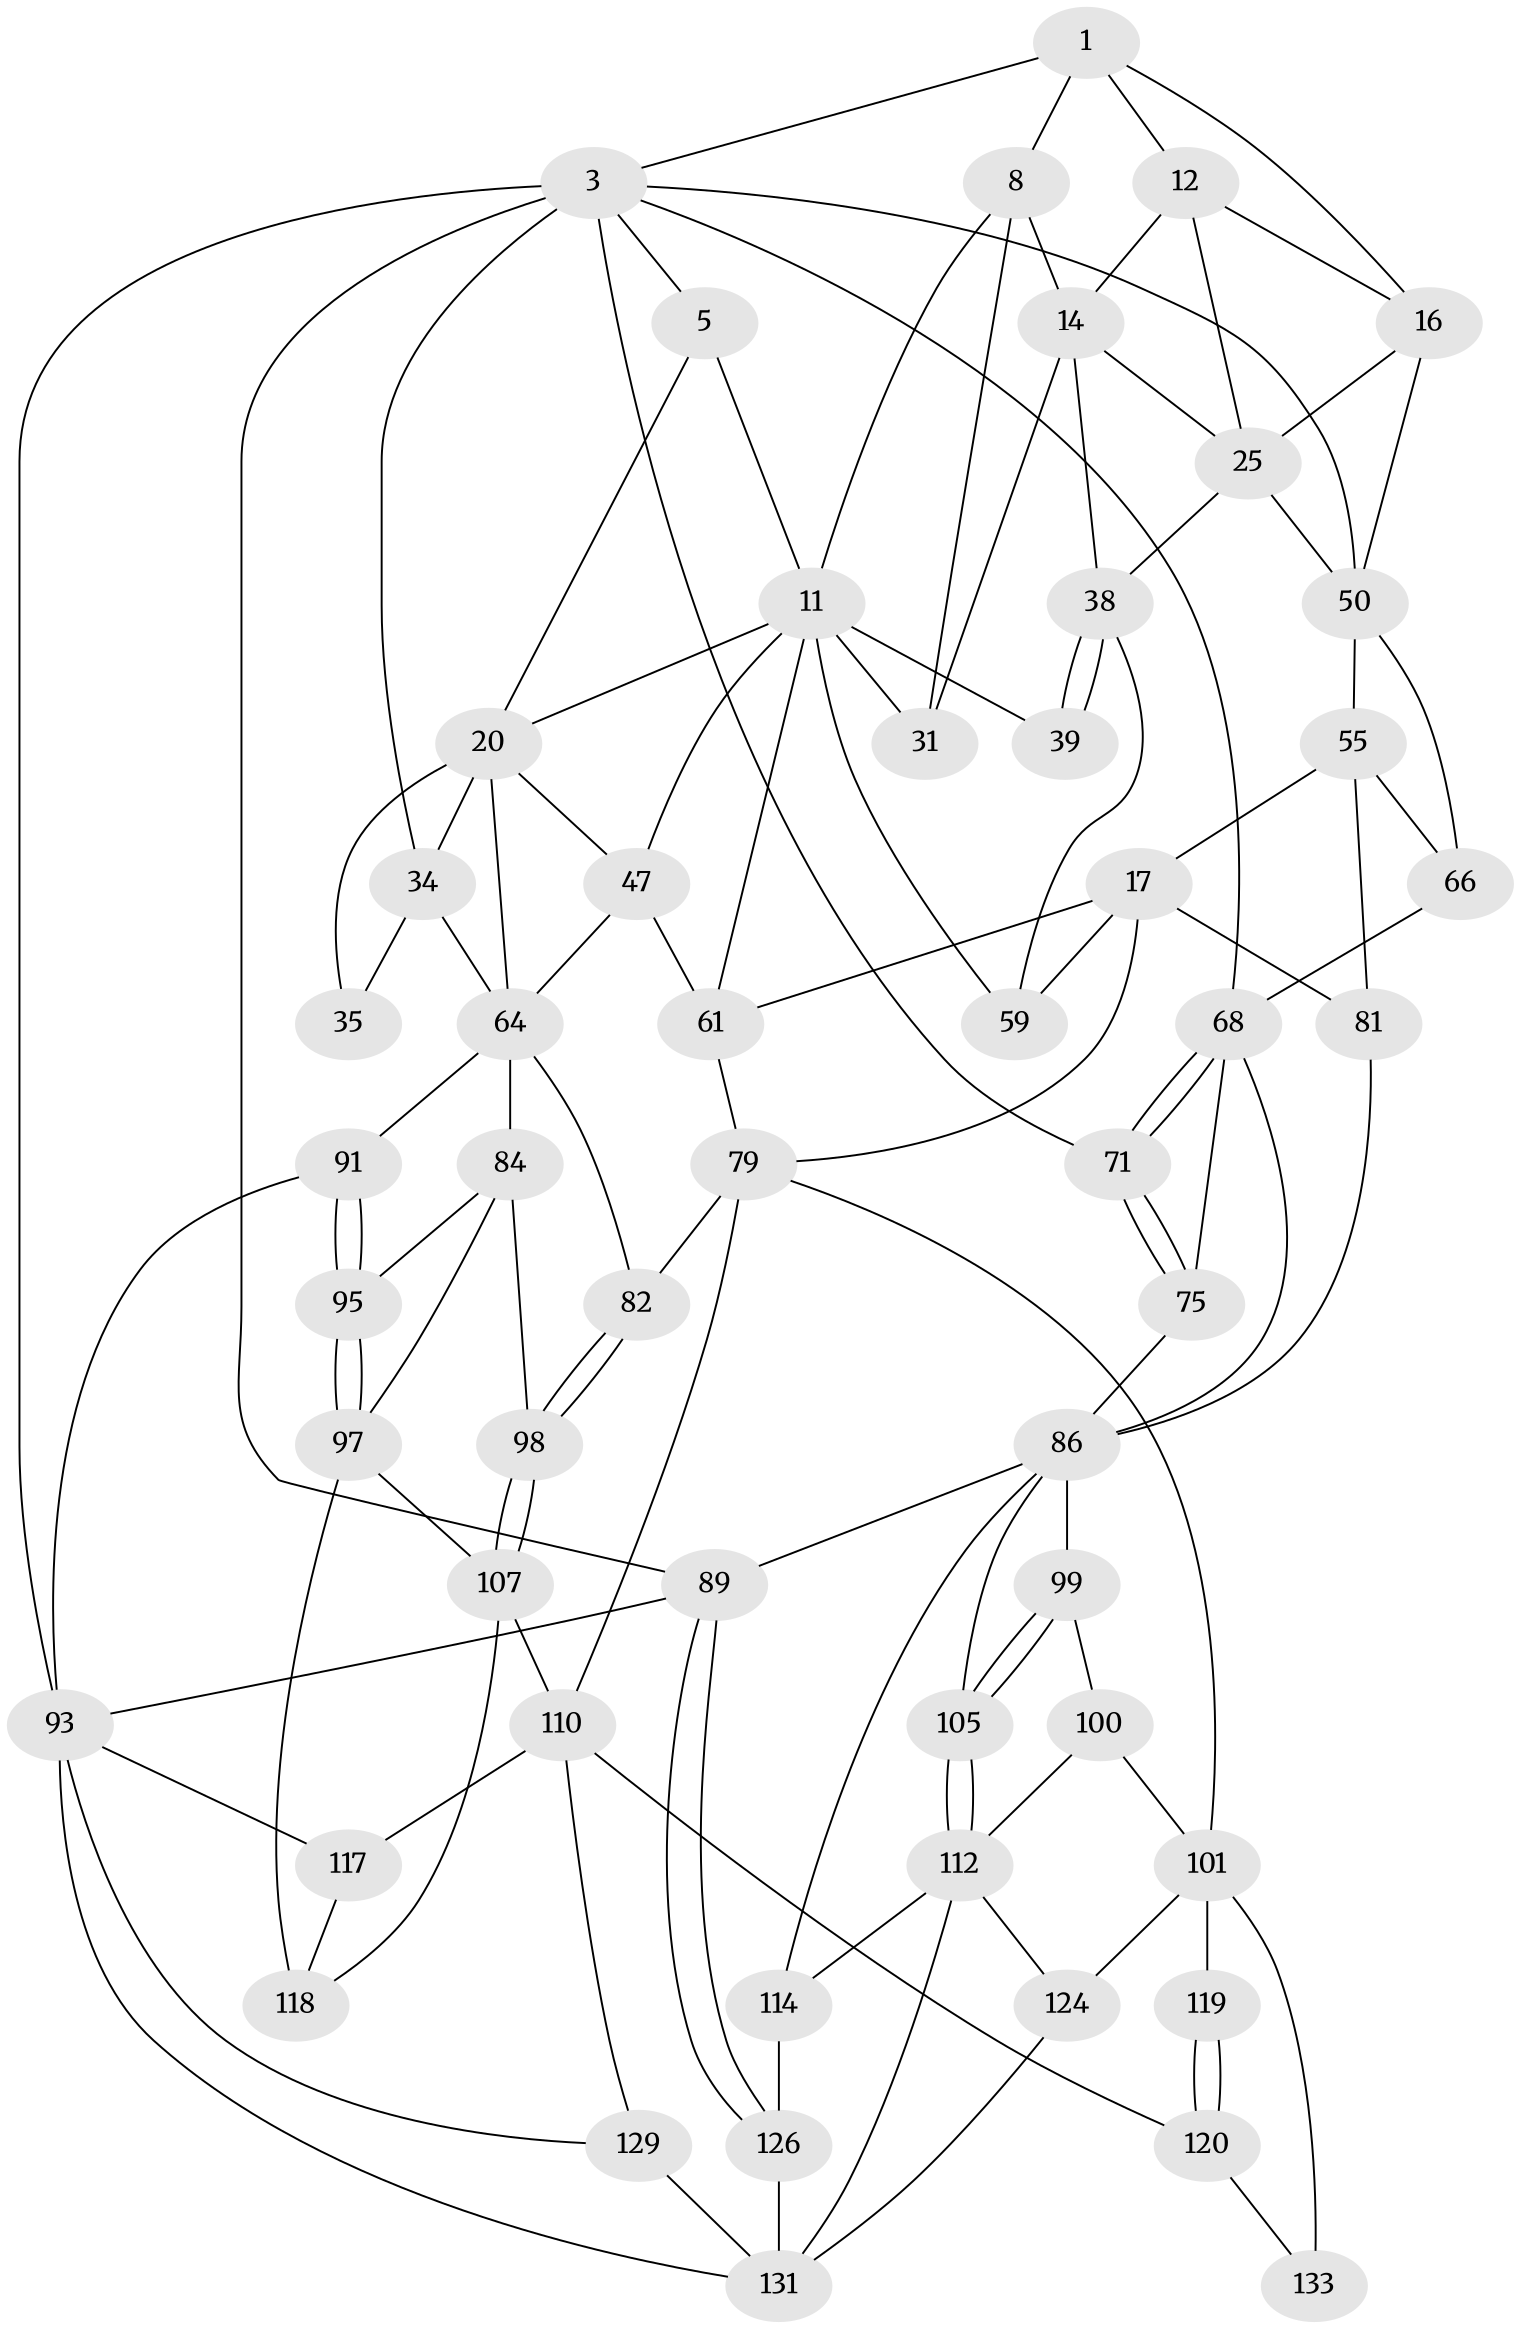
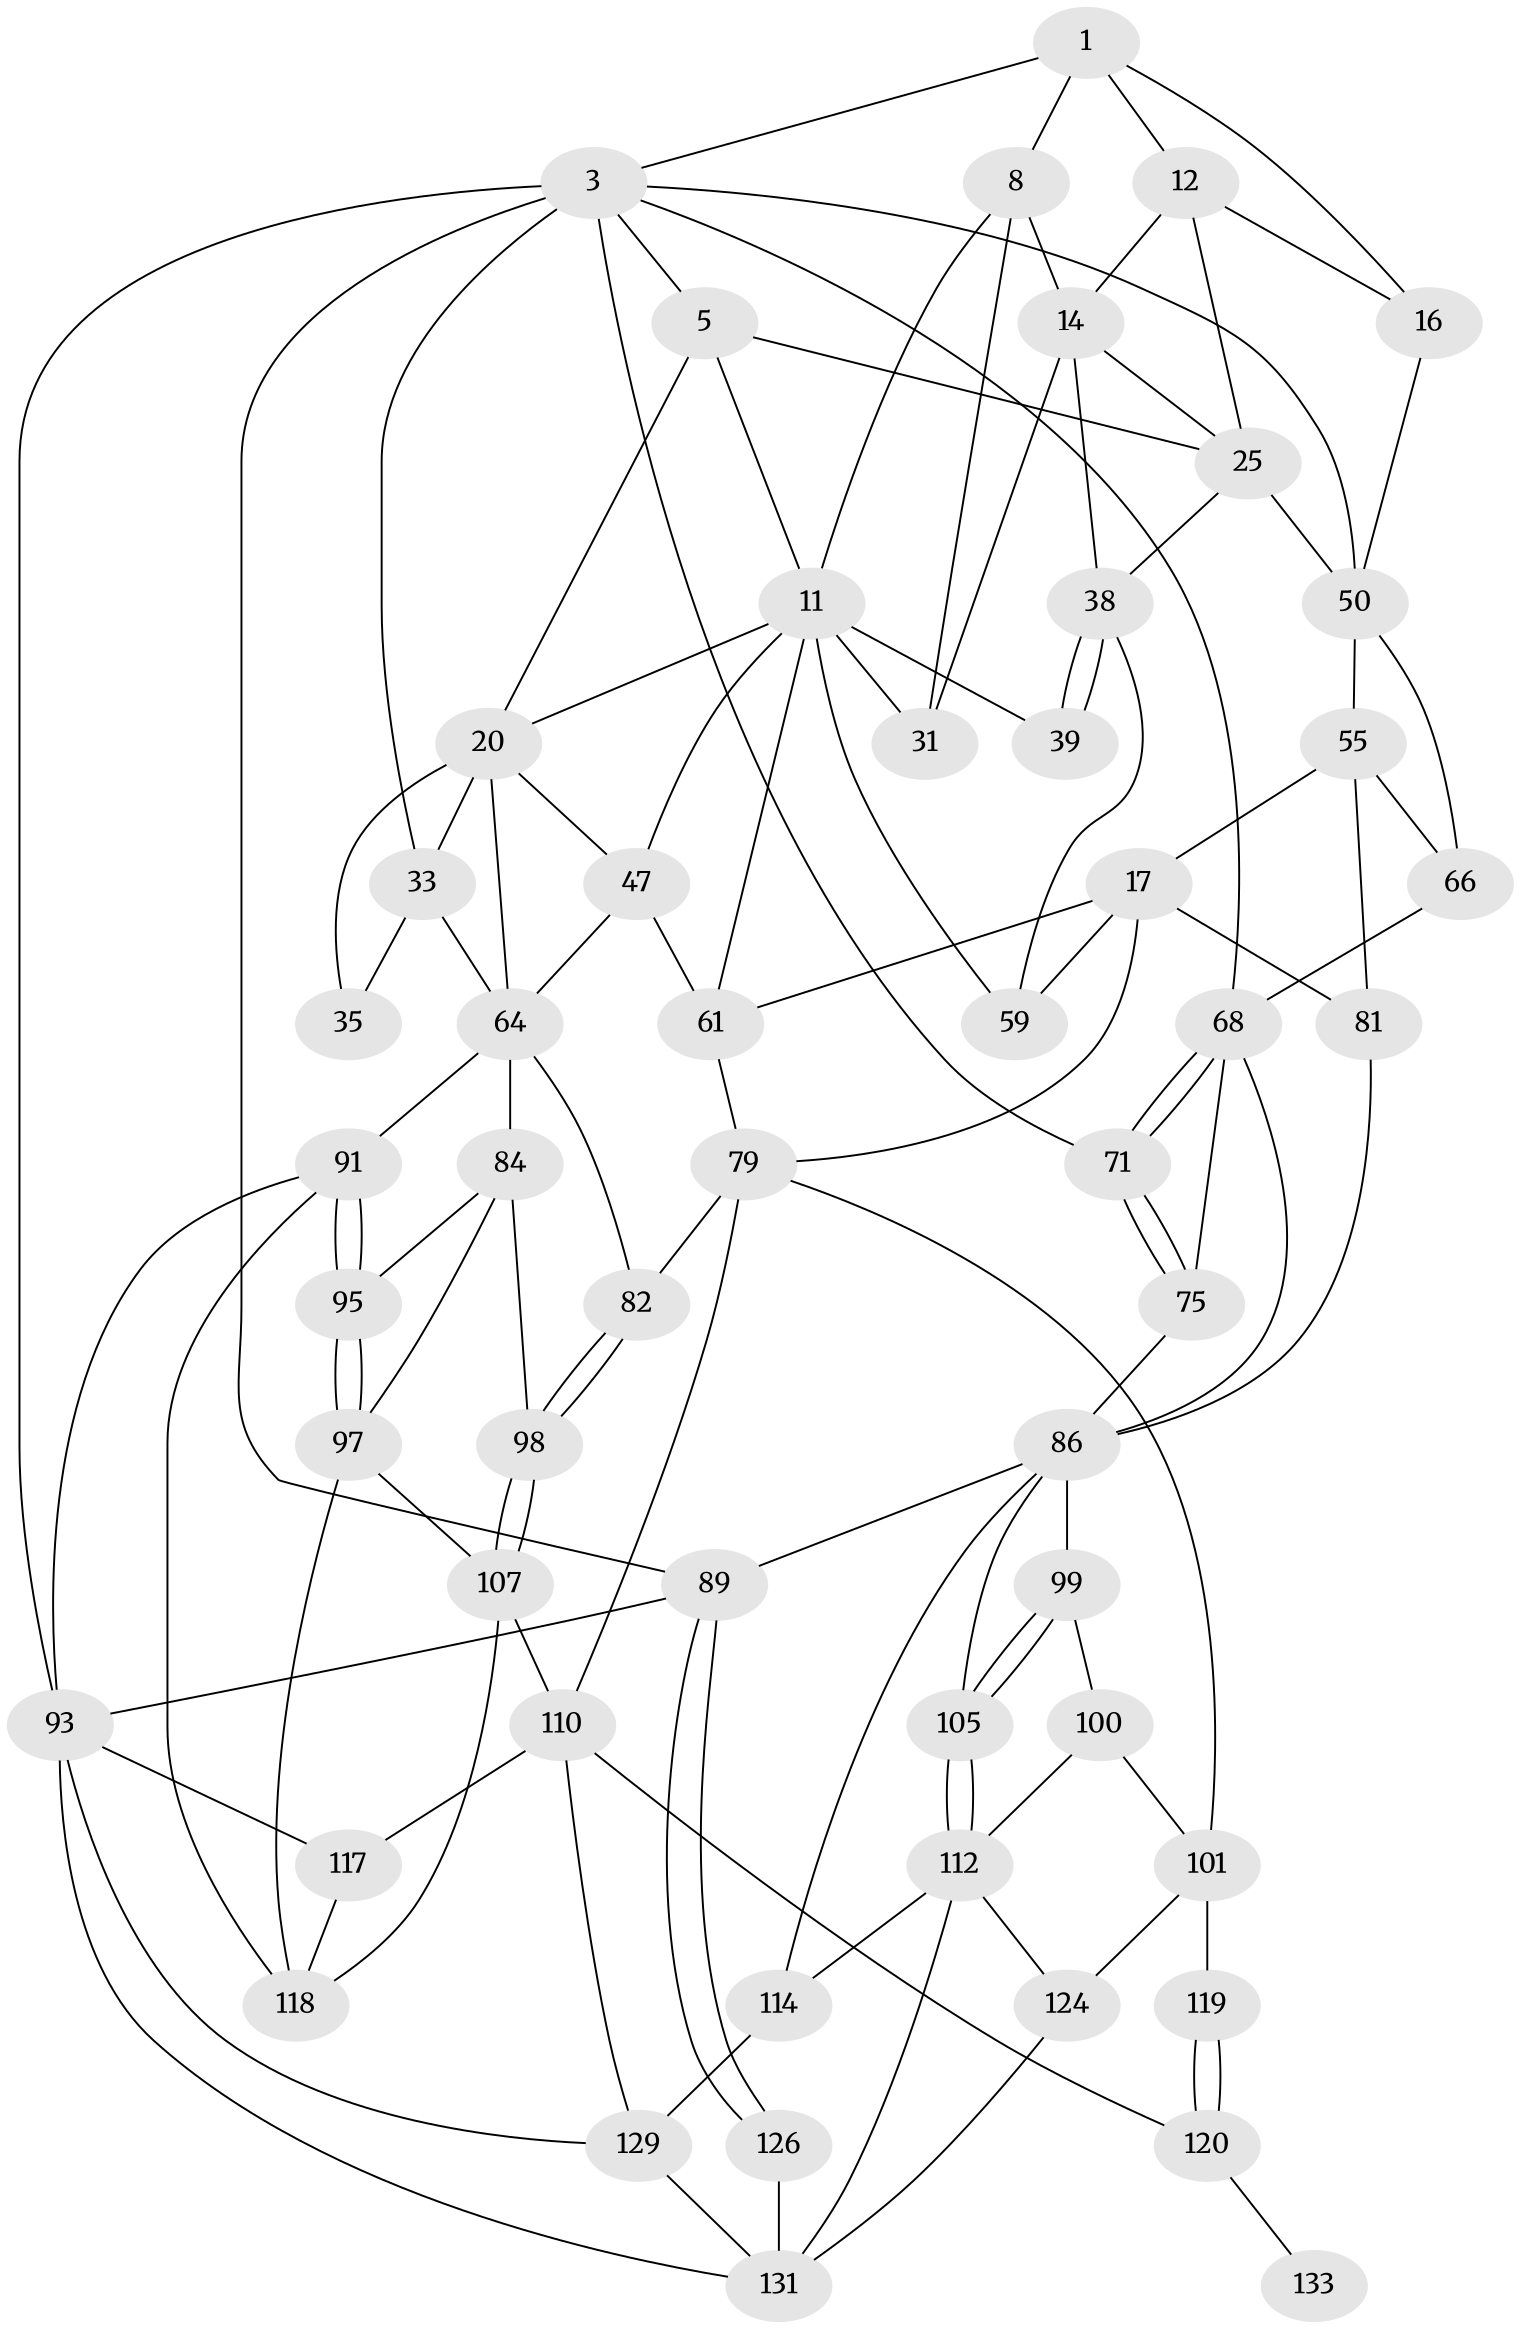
edge "16" -- "25": now "5" -- "25"
node "34": label "34" -> "33"
edge "91" -- "118": added
edge "101" -- "133": removed
edge "114" -- "126": now "114" -- "129"
